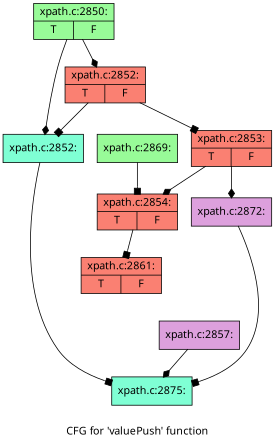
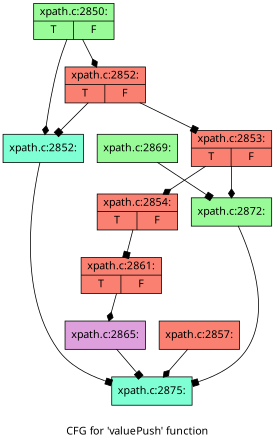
edge "xpath.c:2869:" -> "xpath.c:2854:": now "xpath.c:2869:" -> "xpath.c:2872:"
node "xpath.c:2872:": fillcolor plum -> palegreen
node "xpath.c:2865:": added
node "xpath.c:2857:": fillcolor plum -> salmon
